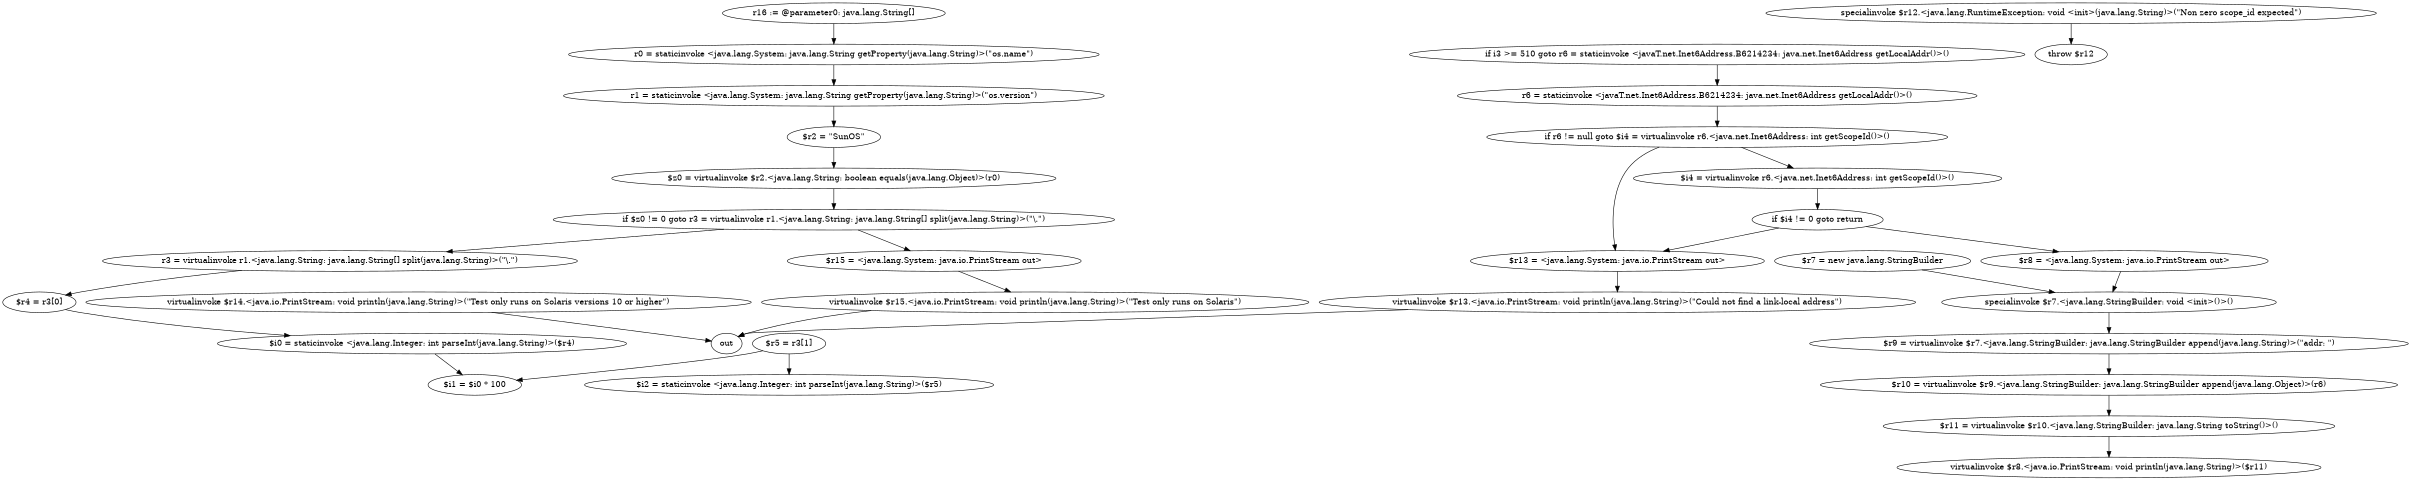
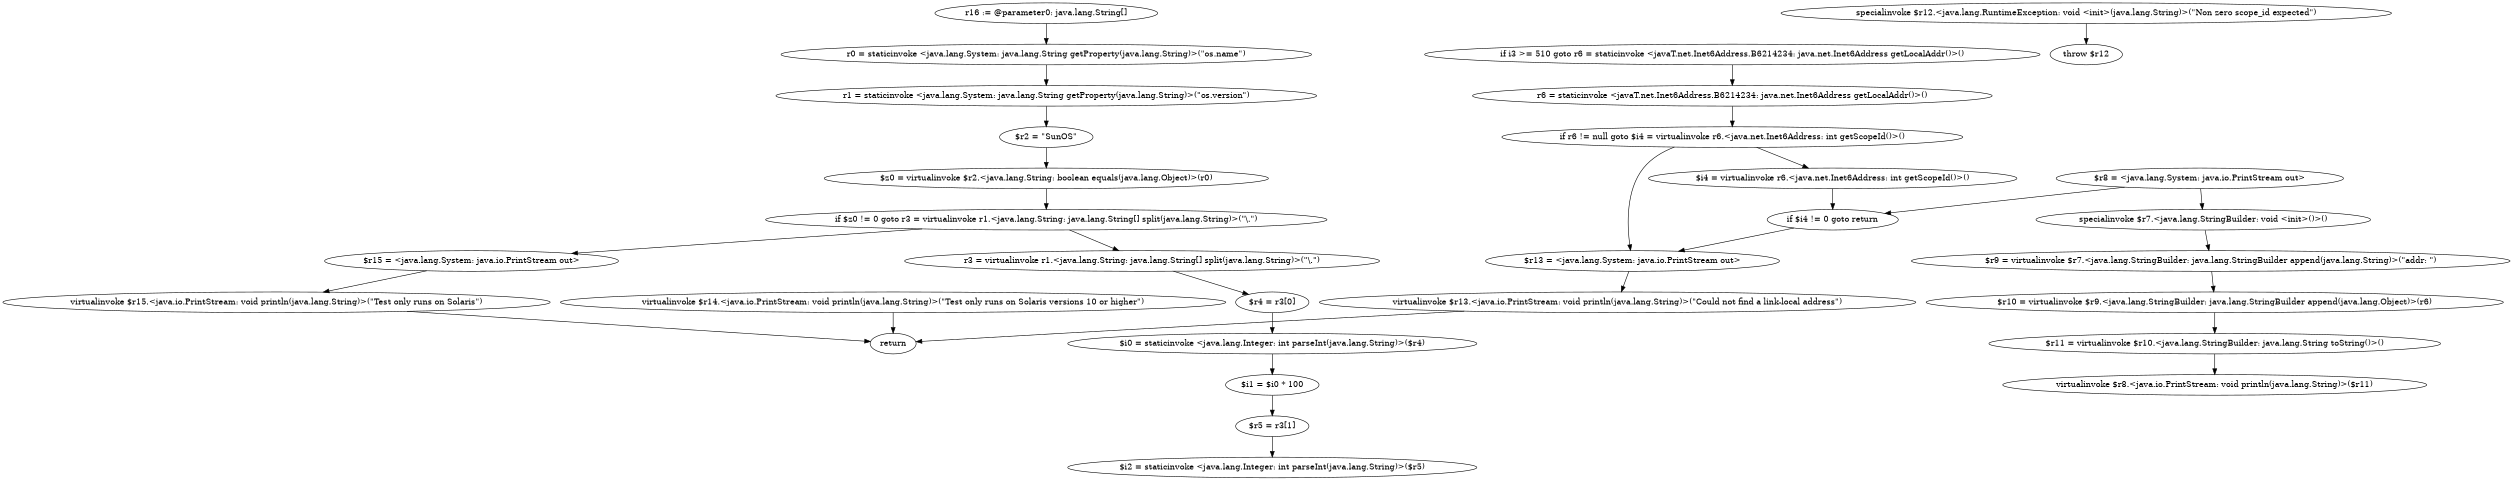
edge "if $i4 != 0 goto return" -> "$r8 = <java.lang.System: java.io.PrintStream out>": reversed
node "$r7 = new java.lang.StringBuilder": removed
node "out": label "out" -> "return"
edge "$r5 = r3[1]" -> "$i1 = $i0 * 100": reversed
